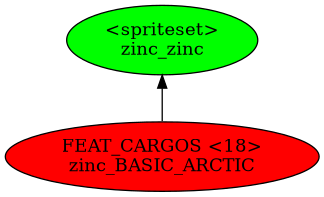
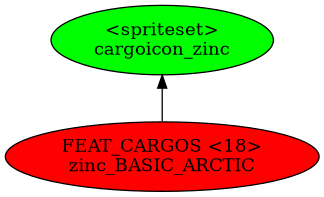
node "<spriteset> zinc_zinc": label "<spriteset> zinc_zinc" -> "<spriteset> cargoicon_zinc"
